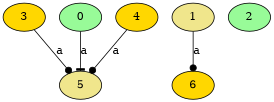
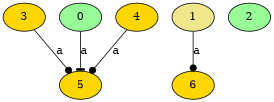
node "5": fillcolor khaki -> gold
